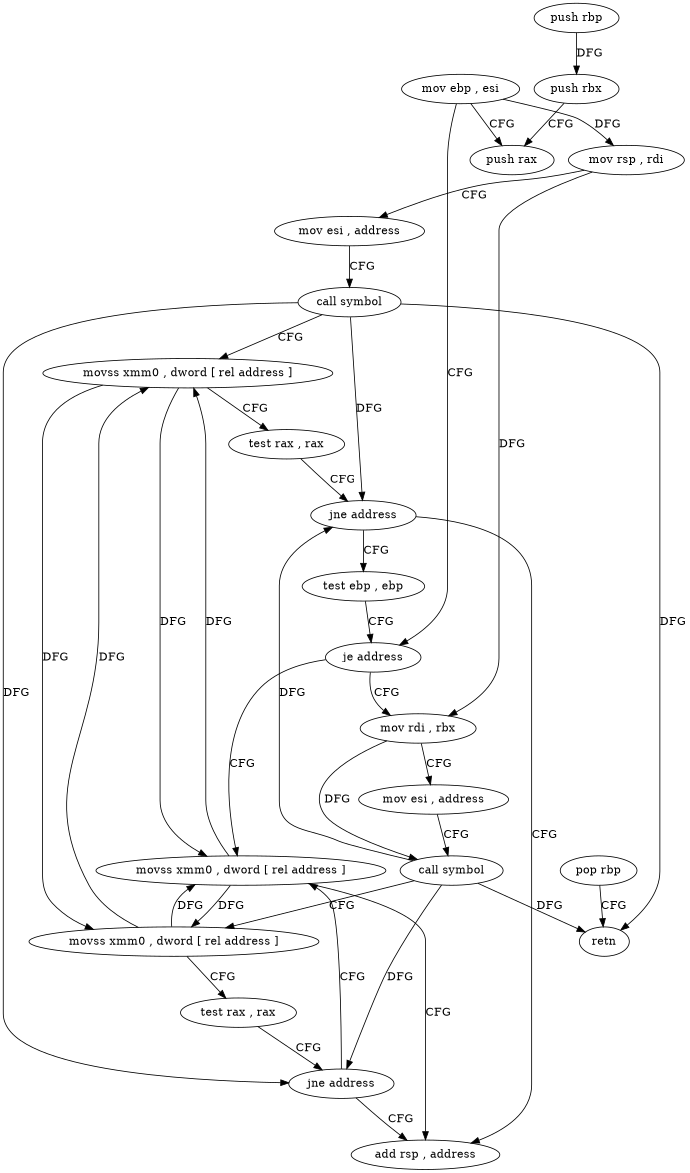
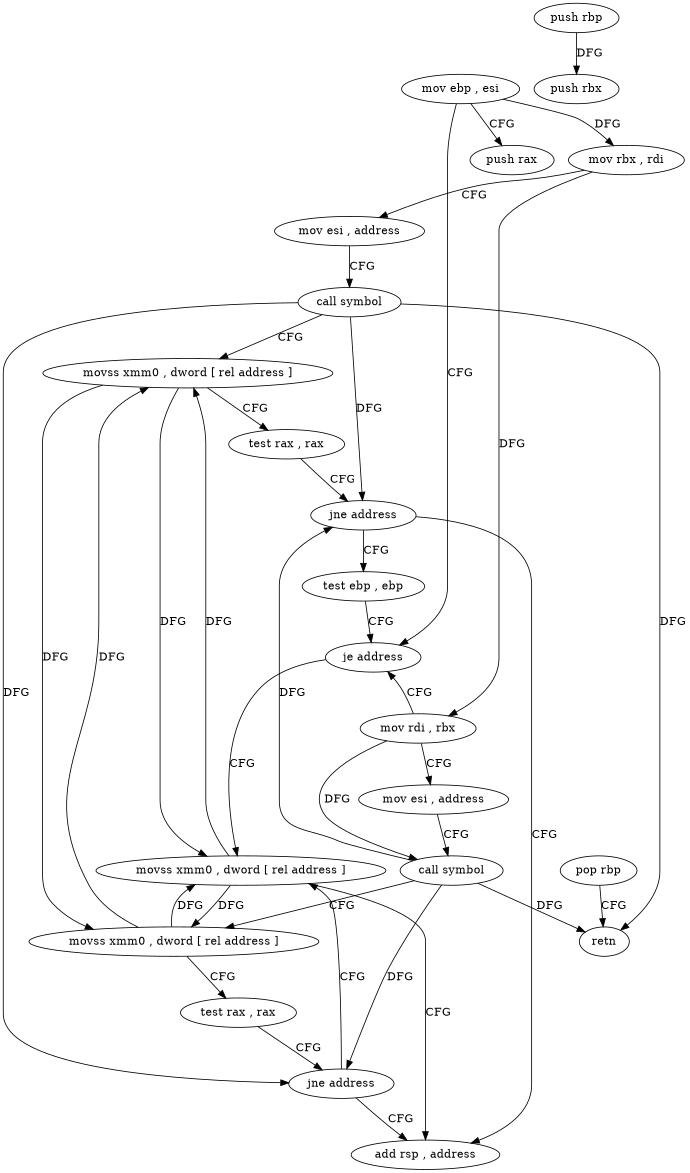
edge "push rbx" -> "push rax": removed, label "CFG"
node "mov rsp , rdi": label "mov rsp , rdi" -> "mov rbx , rdi"
edge "je address" -> "mov rdi , rbx": reversed
